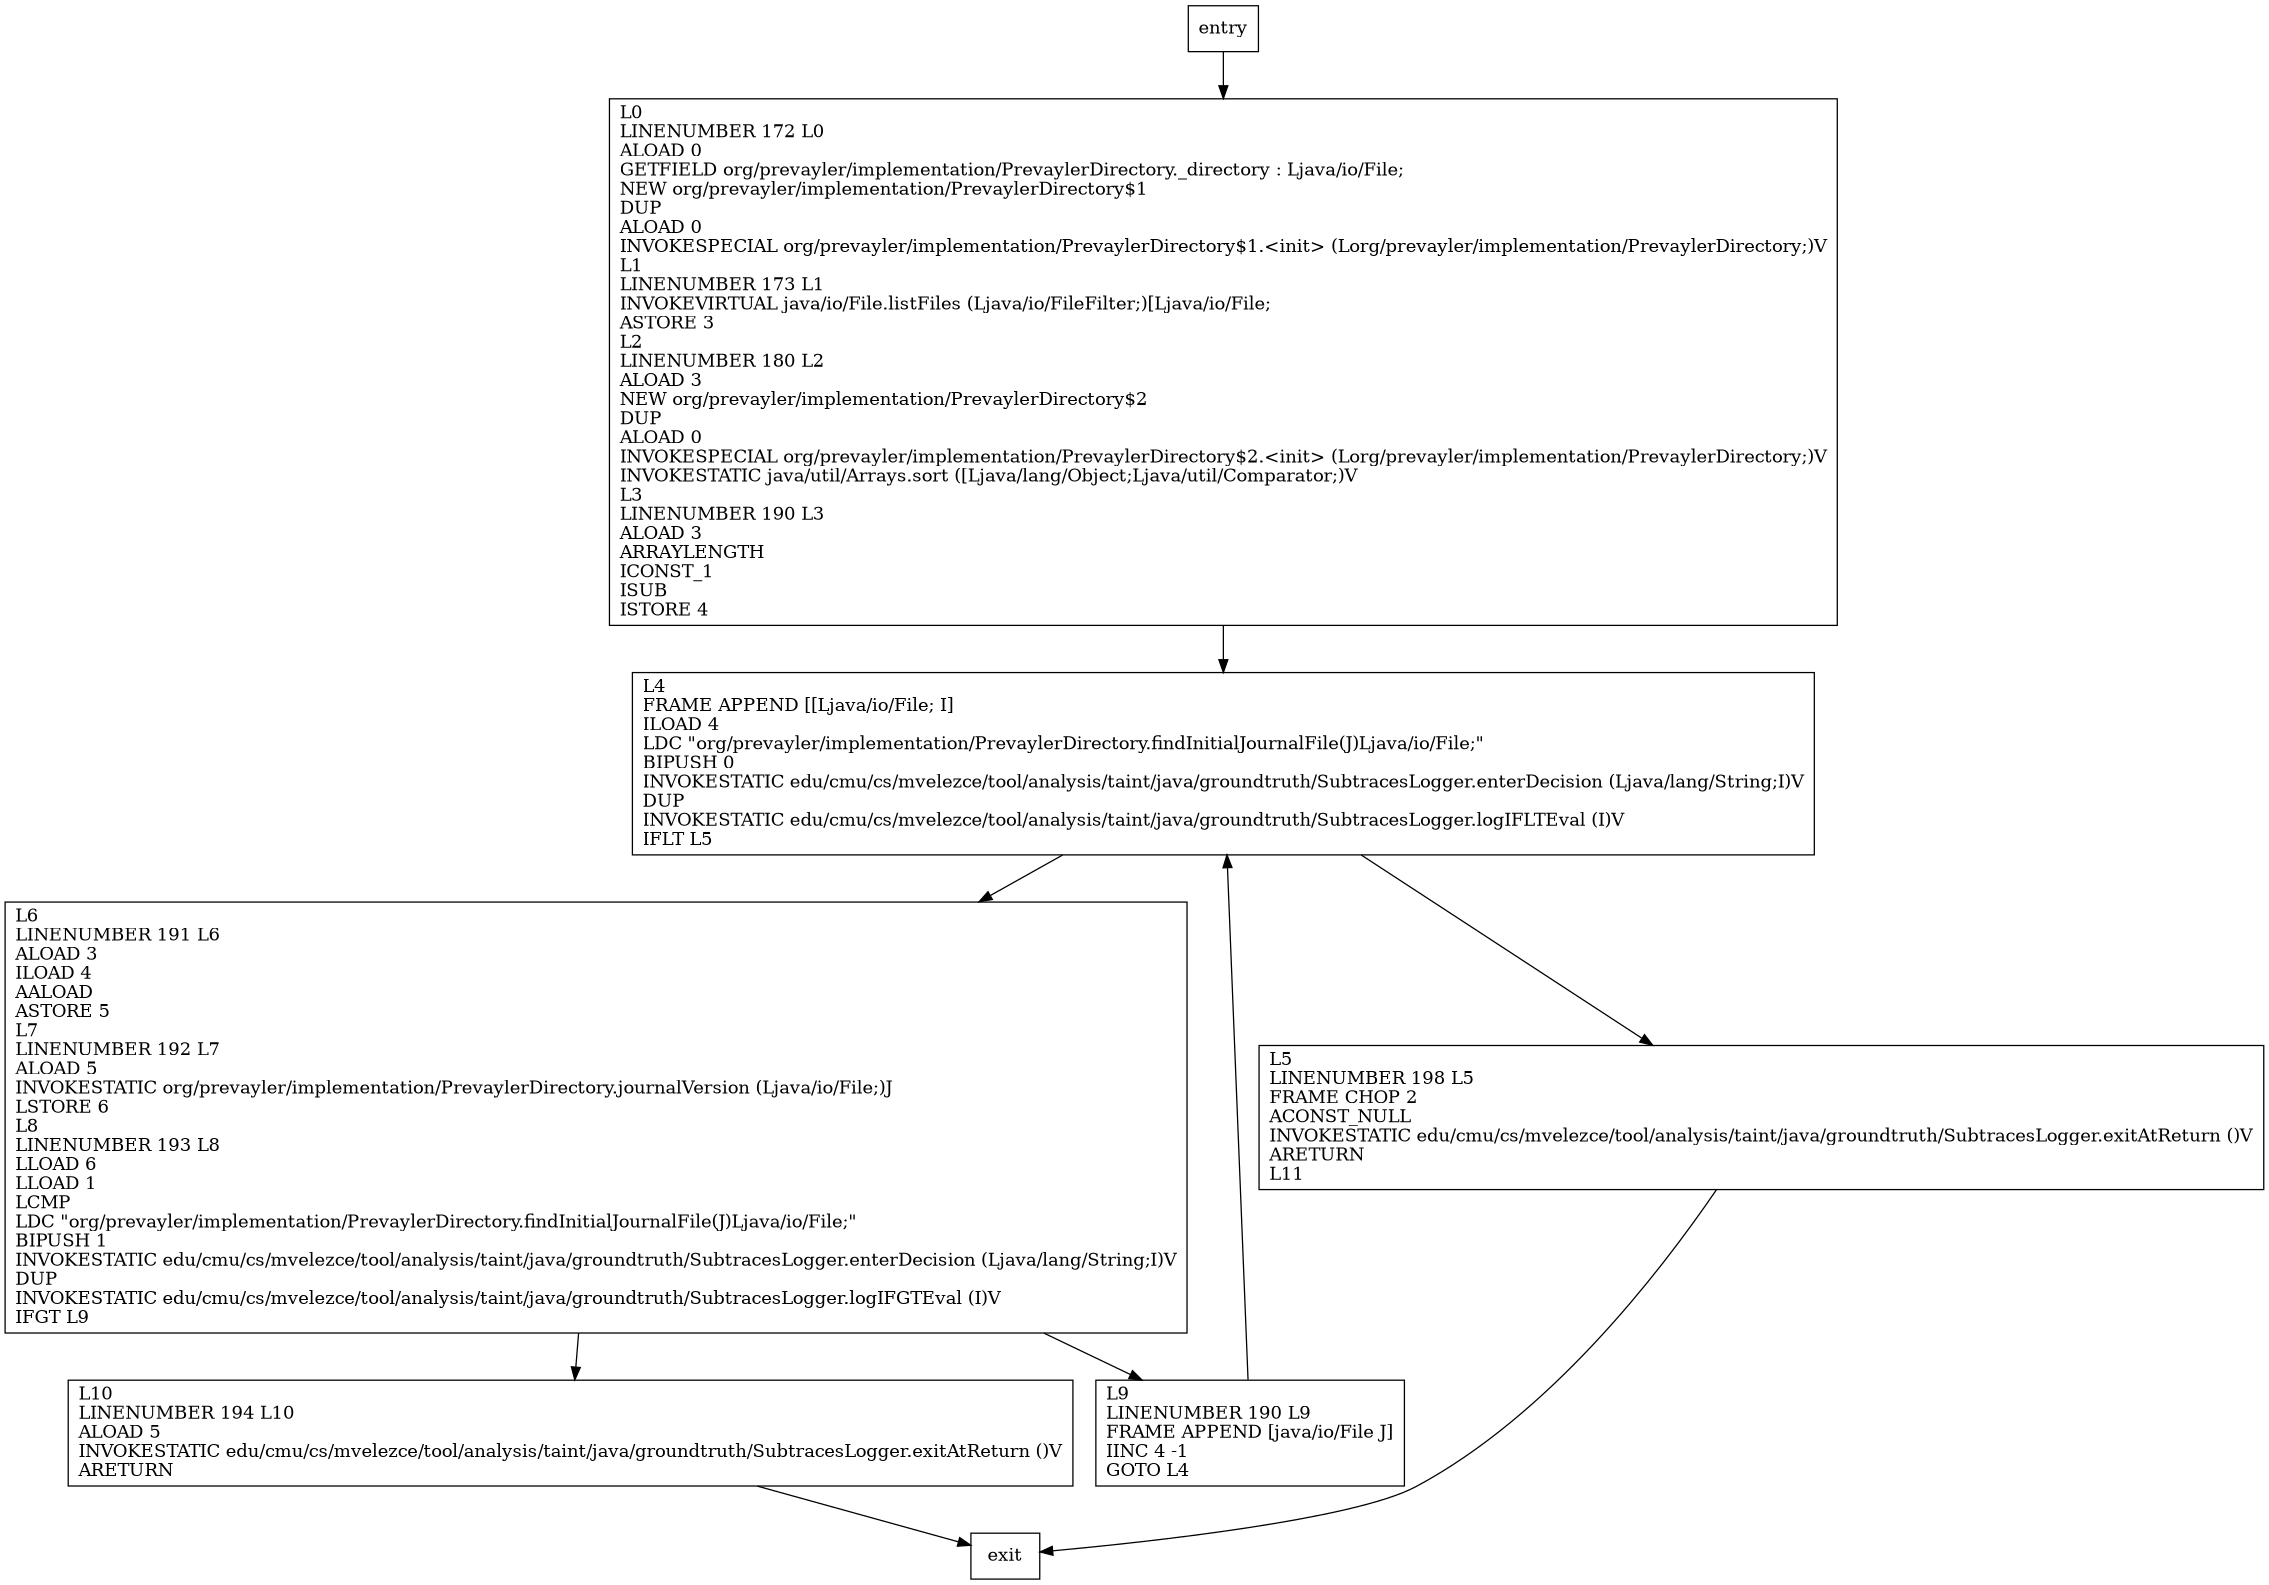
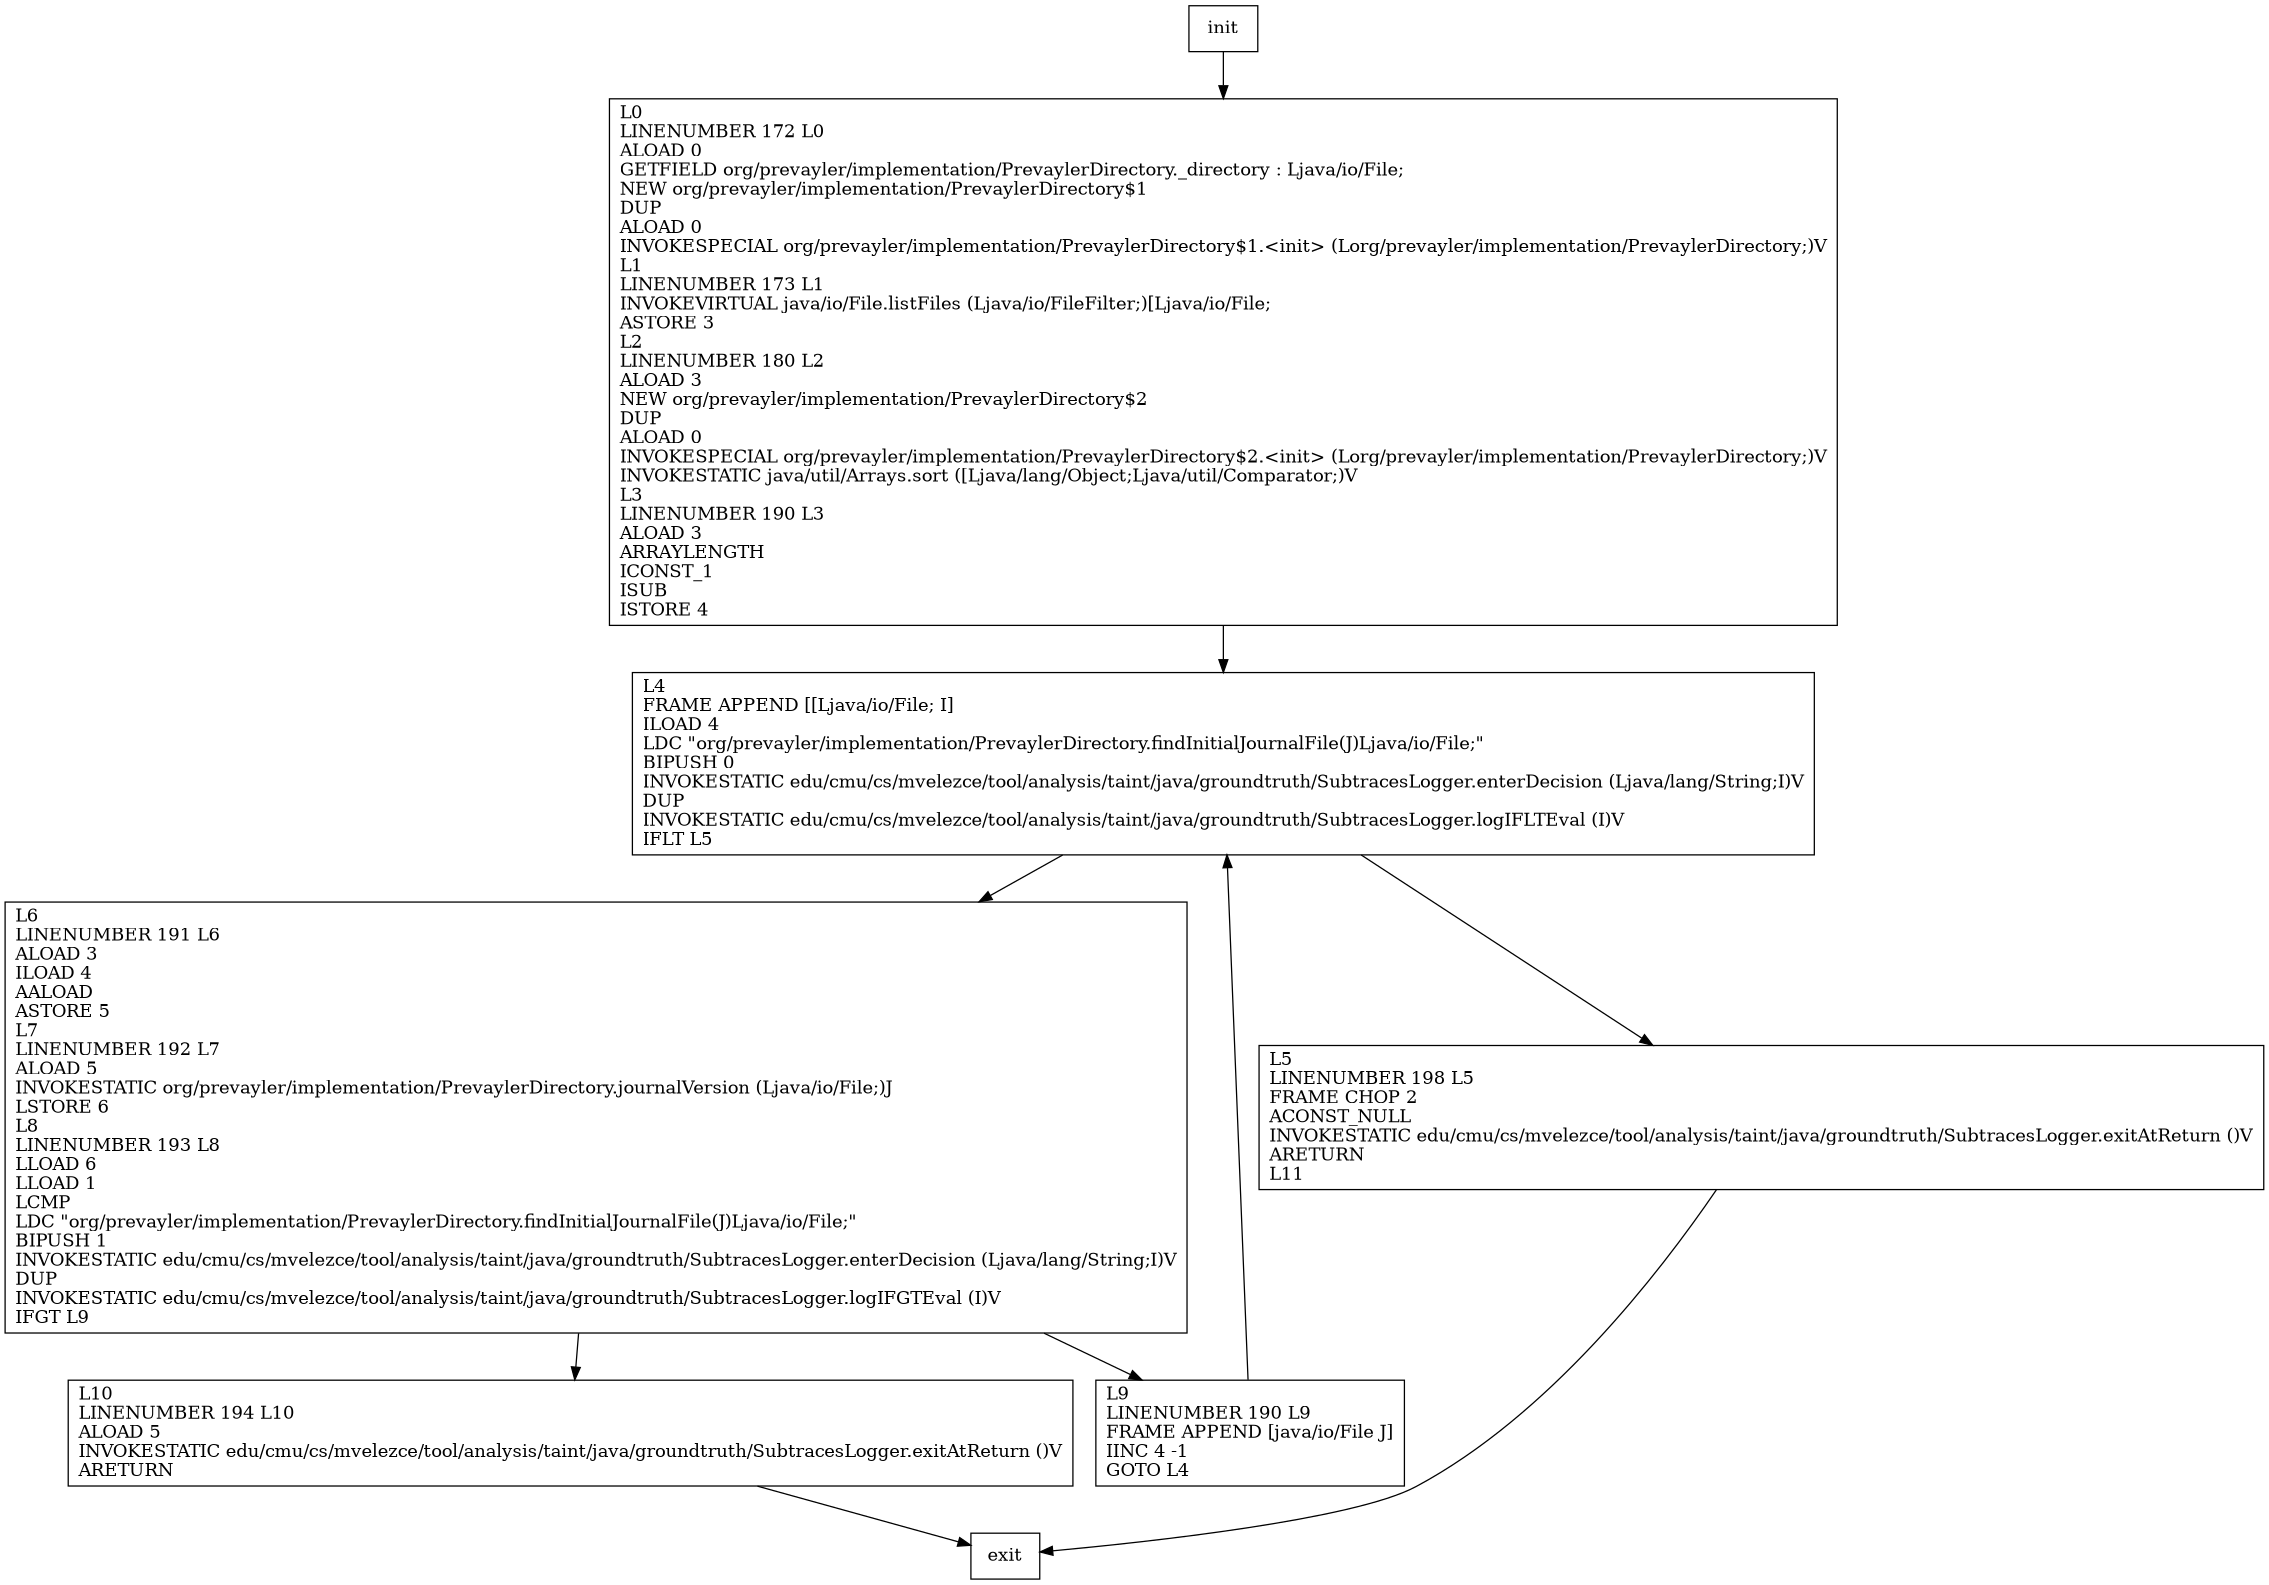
node "entry": label "entry" -> "init"
